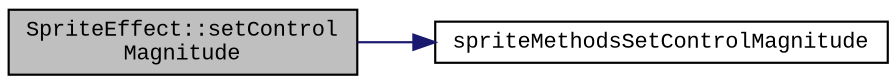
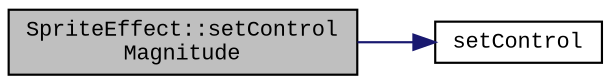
node "spriteMethodsSetControlMagnitude": label "spriteMethodsSetControlMagnitude" -> "setControl"
